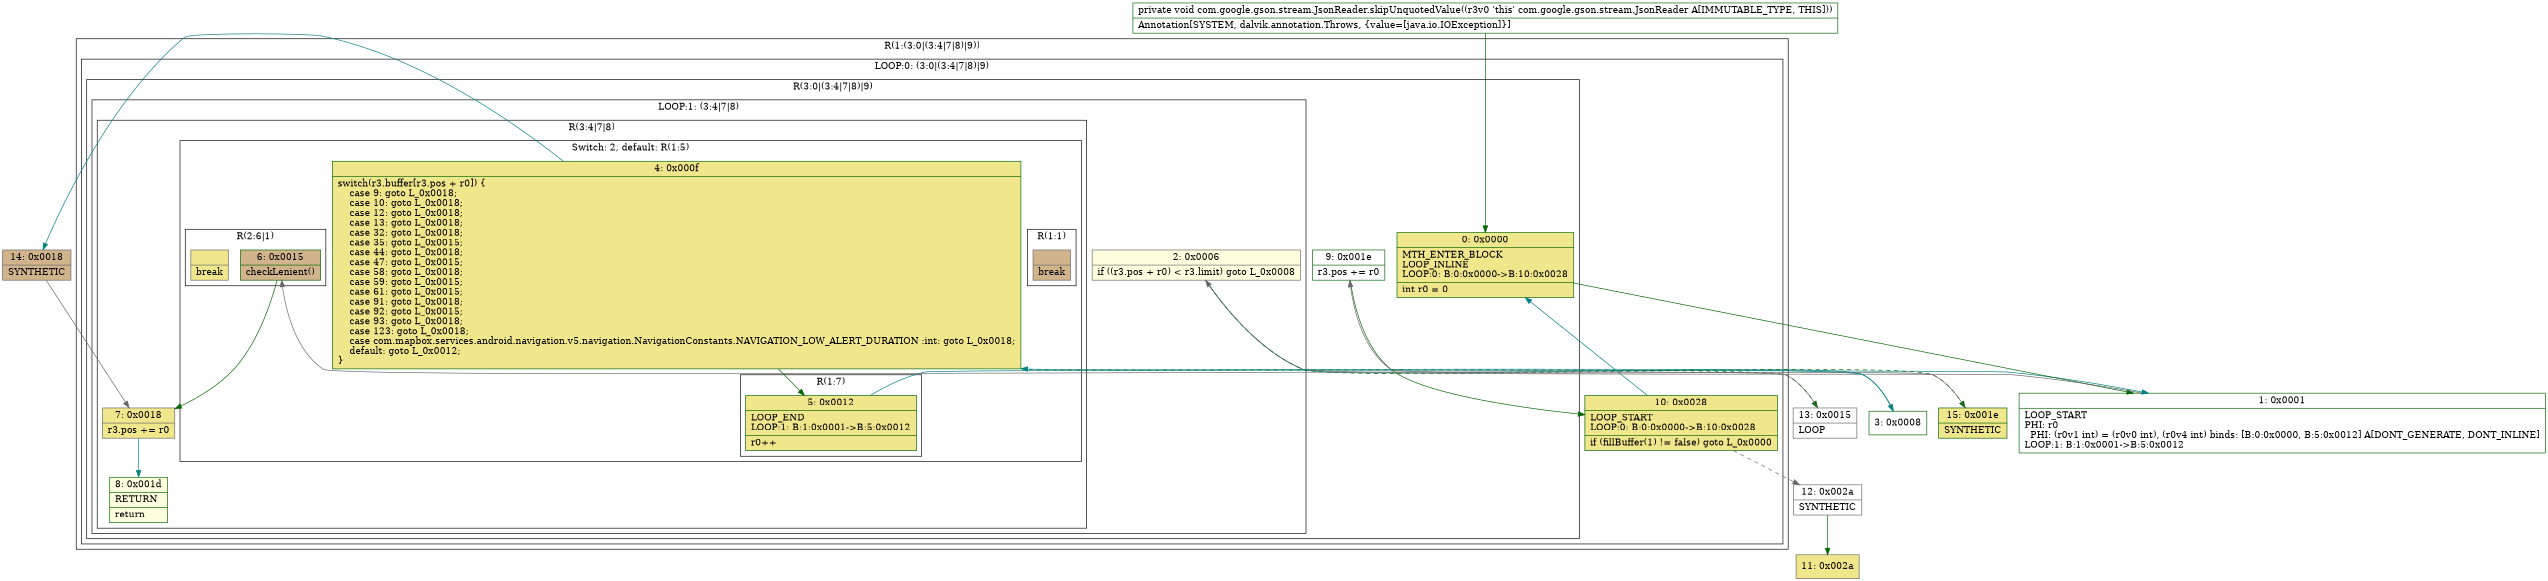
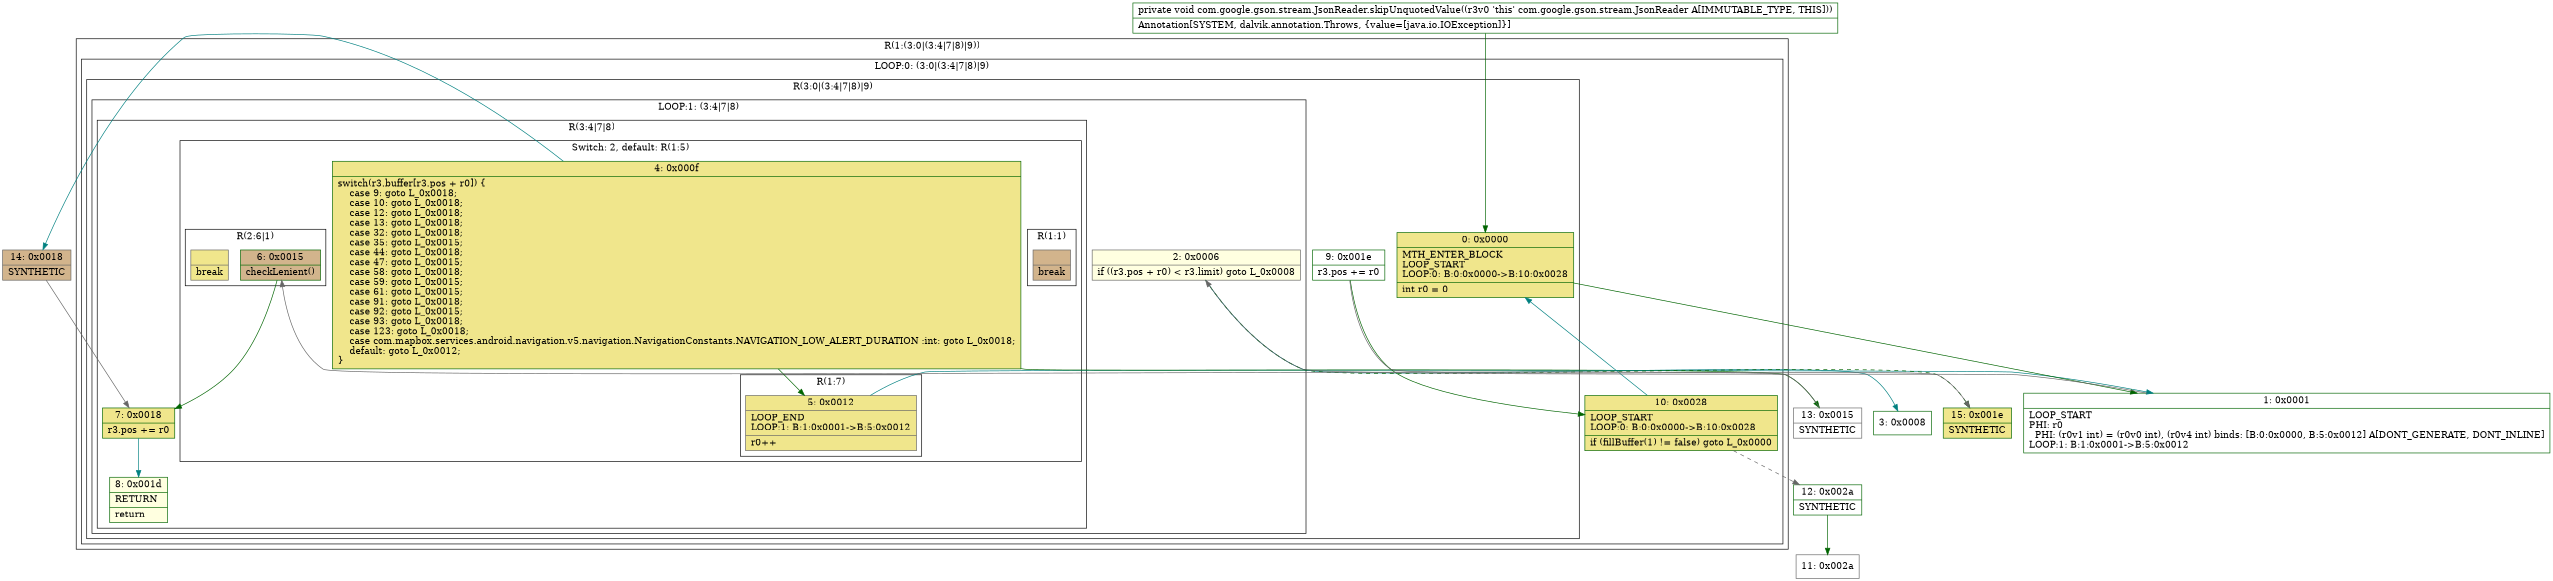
node "0: 0x0000": text "LOOP_INLINE" -> "LOOP_START"
edge "3: 0x0008" -> "4: 0x000f": removed
edge "4: 0x000f" -> "13: 0x0015": style dashed -> solid
edge "15: 0x001e" -> "9: 0x001e": reversed
node "7: 0x0018": color gray40 -> darkgreen
node "5: 0x0012": color darkgreen -> gray40
node "13: 0x0015": text "LOOP" -> "SYNTHETIC"
node "12: 0x002a": color gray40 -> darkgreen
node "11: 0x002a": fillcolor khaki -> white
